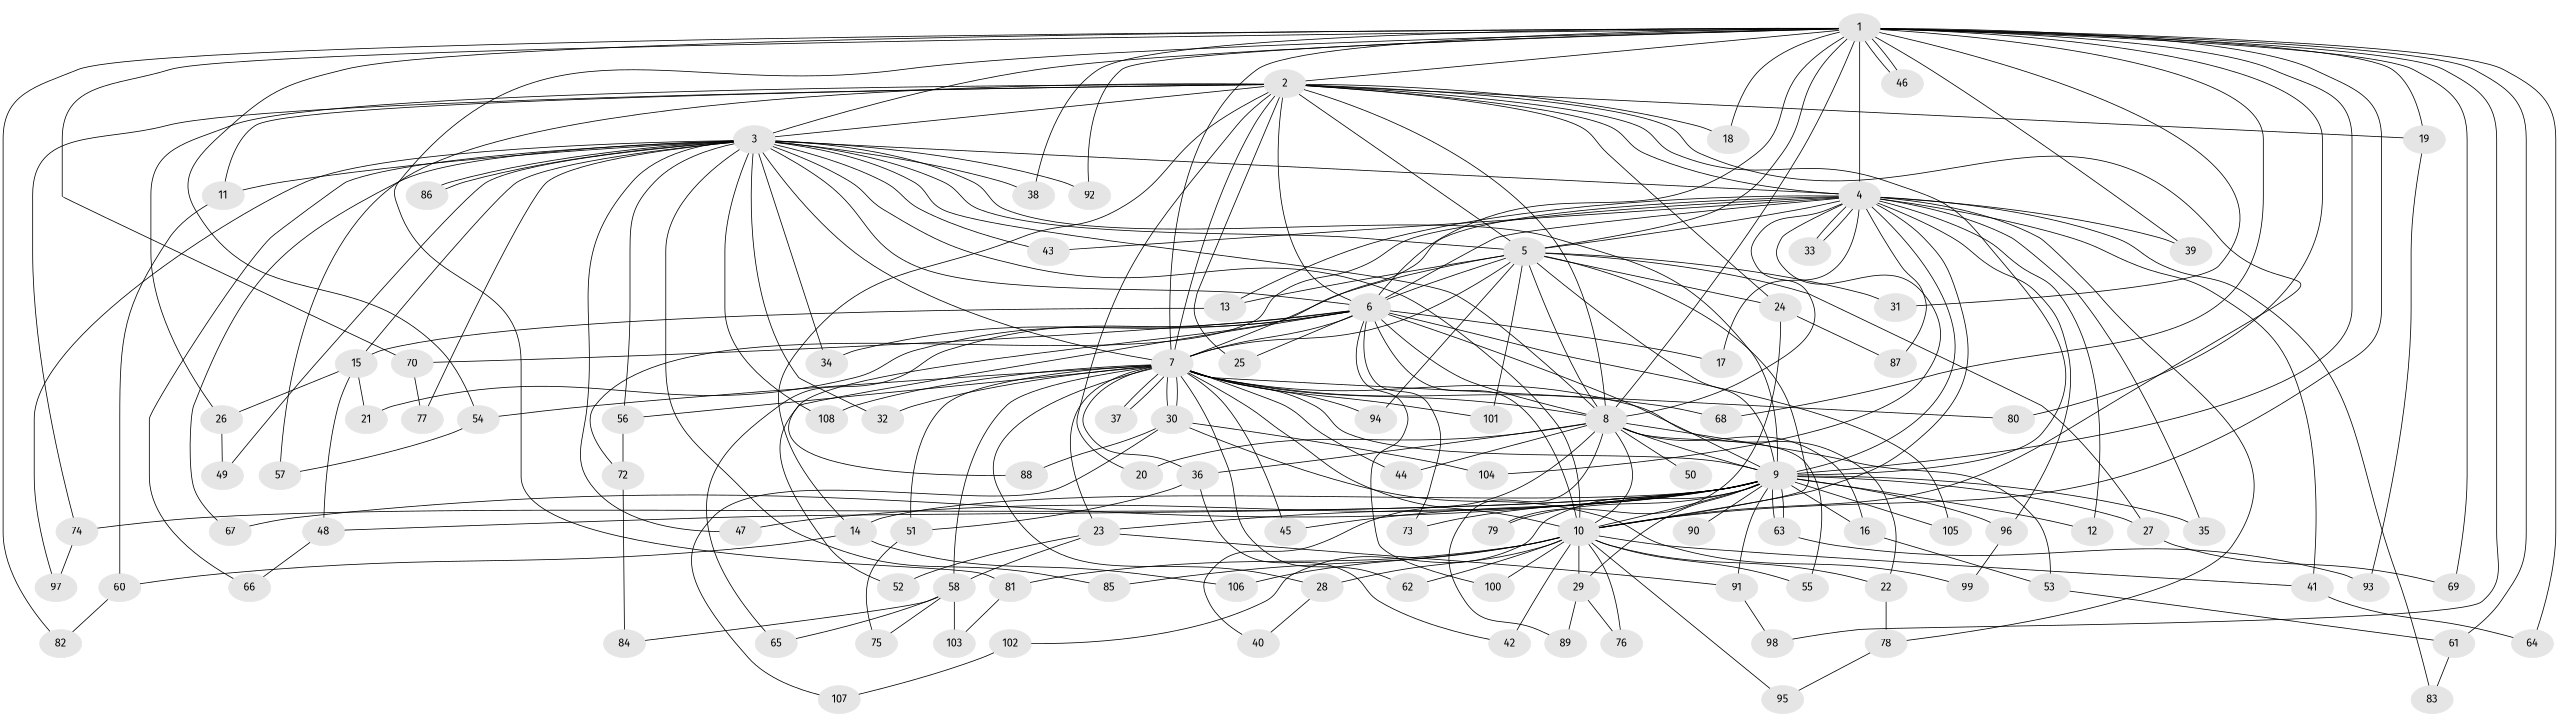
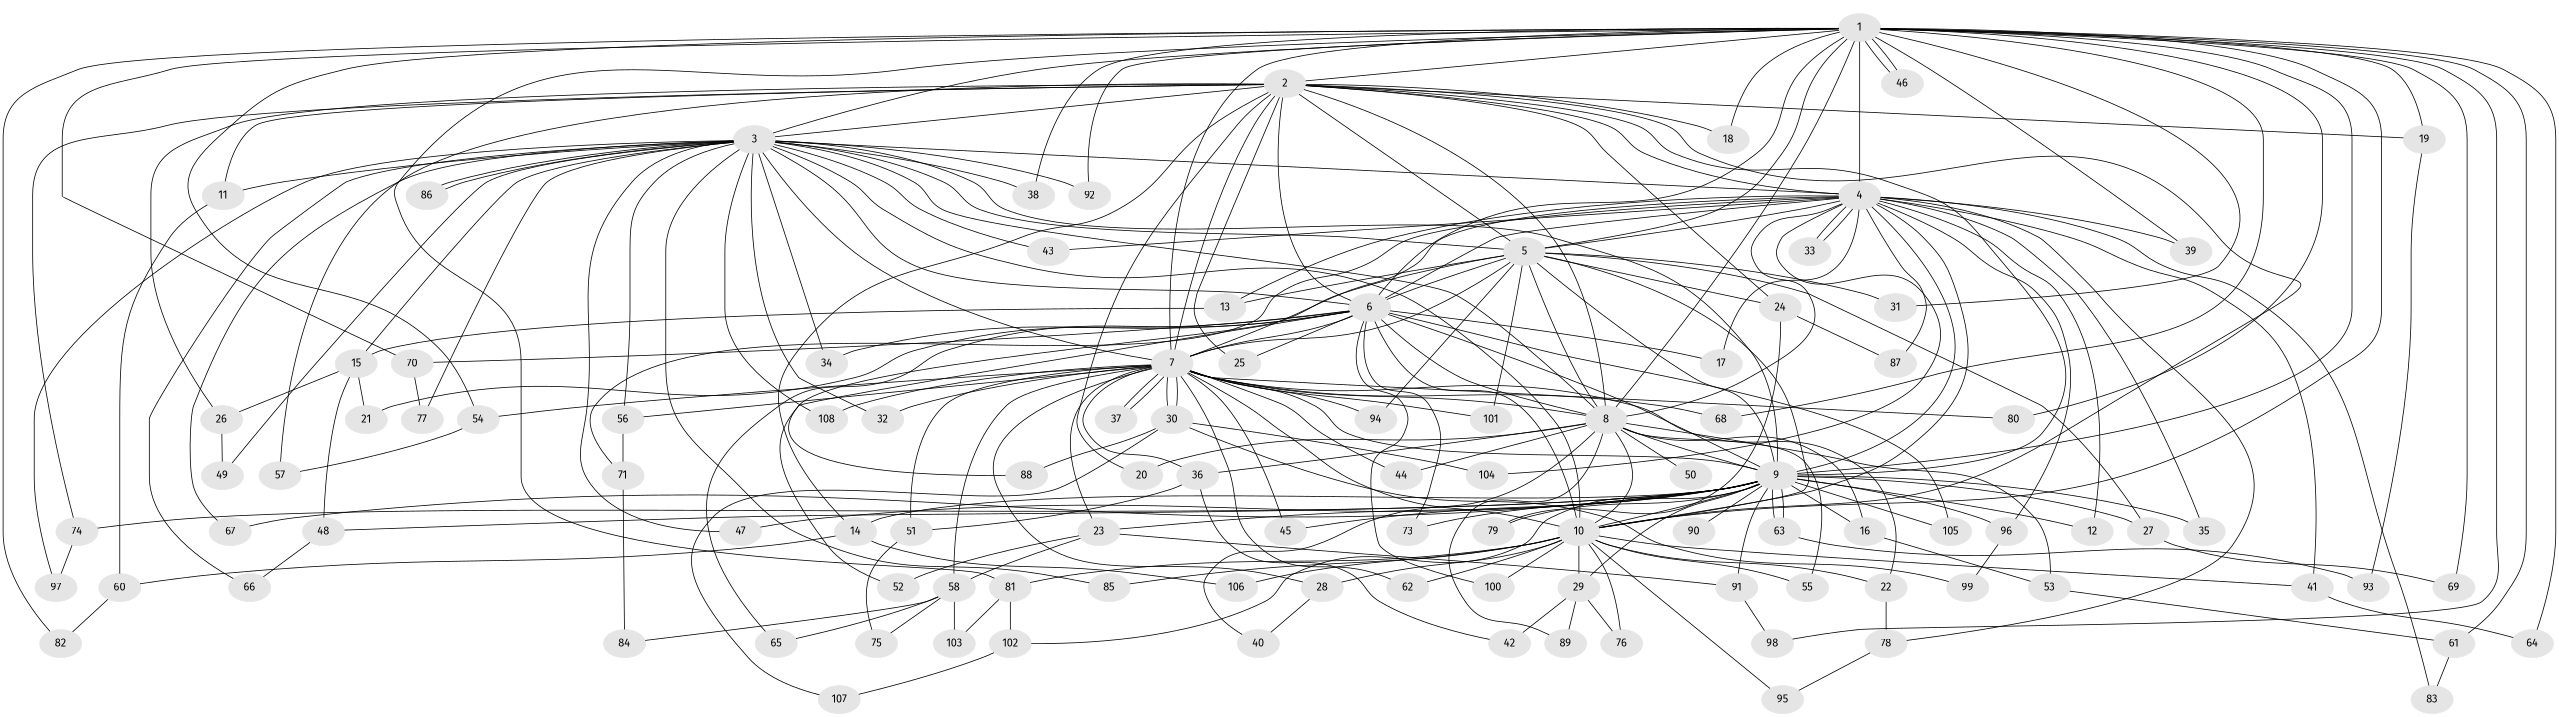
node "72": label "72" -> "71"
edge "10" -- "42": now "29" -- "42"
edge "81" -- "102": added
